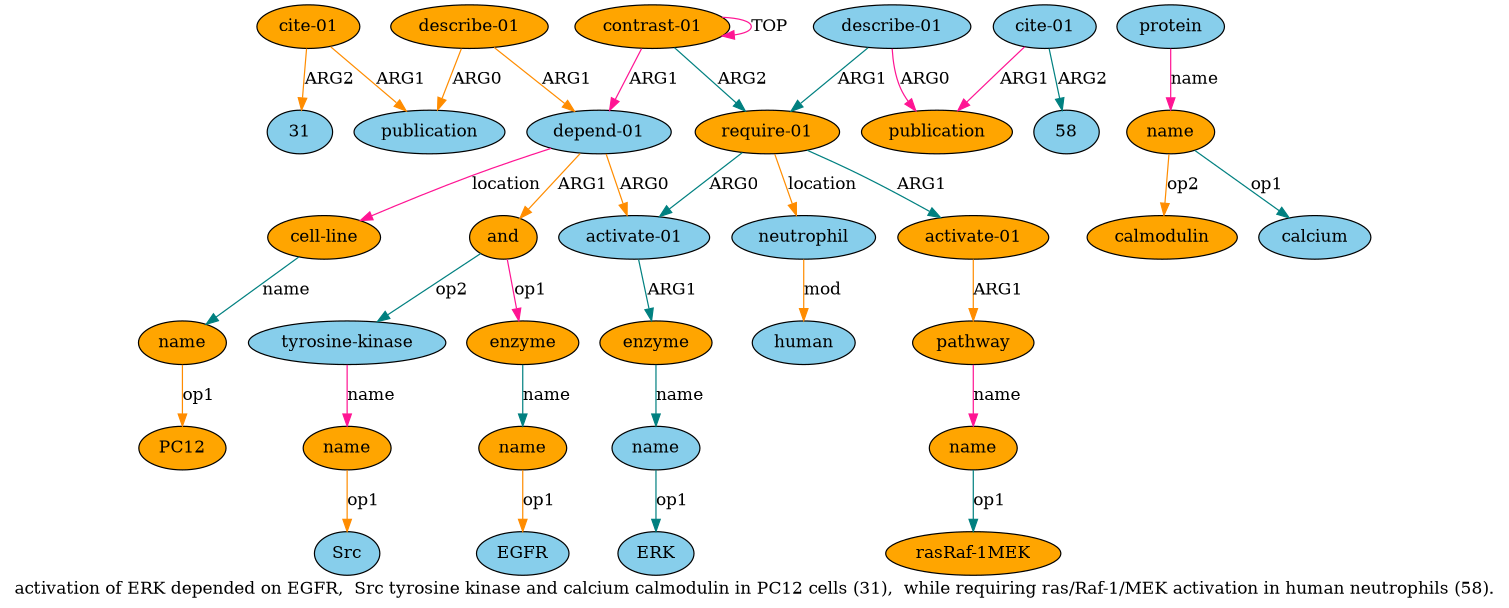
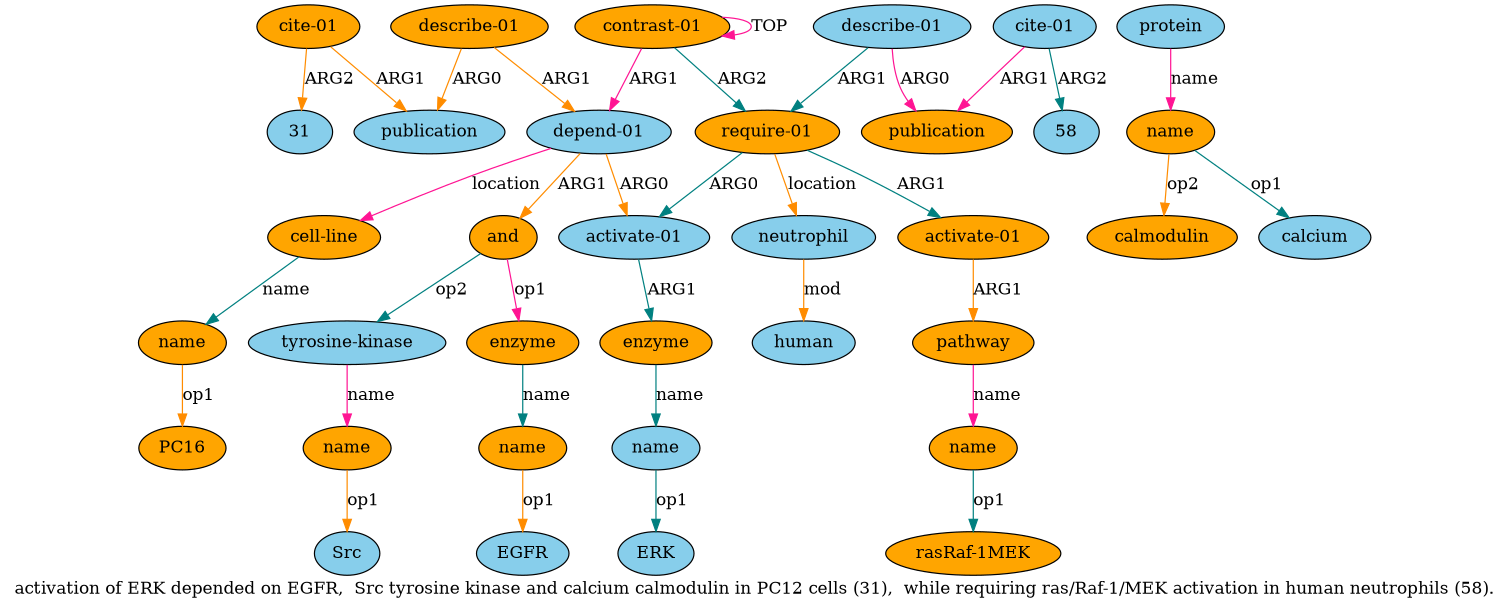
node "PC12": label "PC12" -> "PC16"
